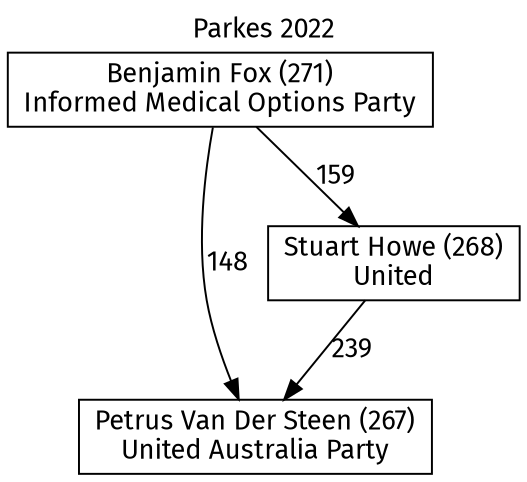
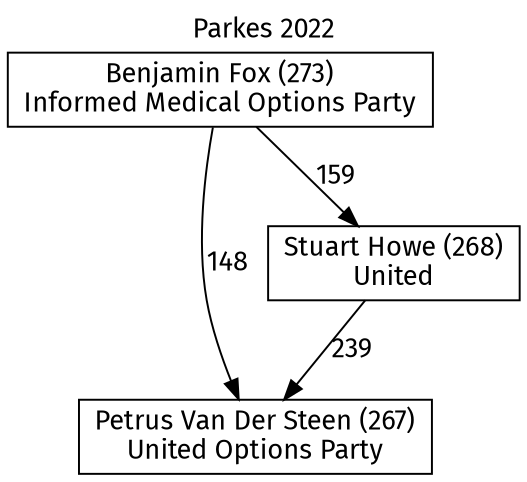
node "Benjamin Fox (271) Informed Medical Options Party": label "Benjamin Fox (271) Informed Medical Options Party" -> "Benjamin Fox (273) Informed Medical Options Party"
node "Petrus Van Der Steen (267) United Australia Party": label "Petrus Van Der Steen (267) United Australia Party" -> "Petrus Van Der Steen (267) United Options Party"
